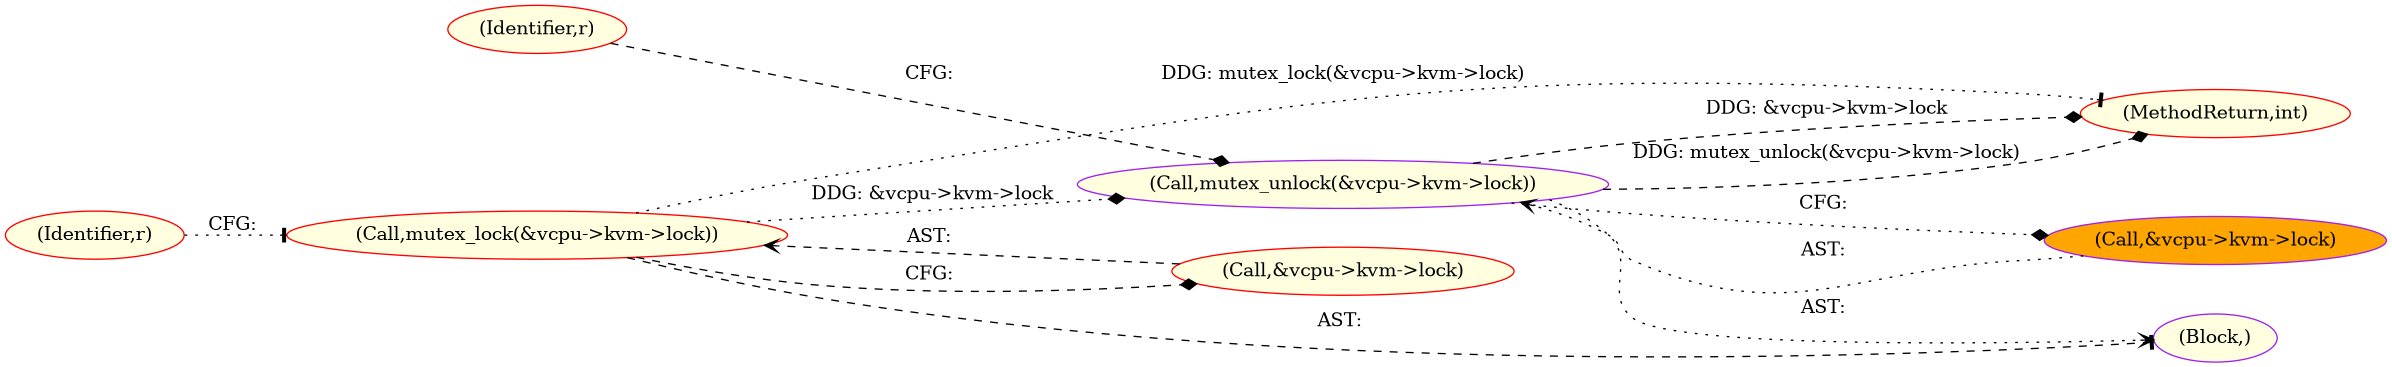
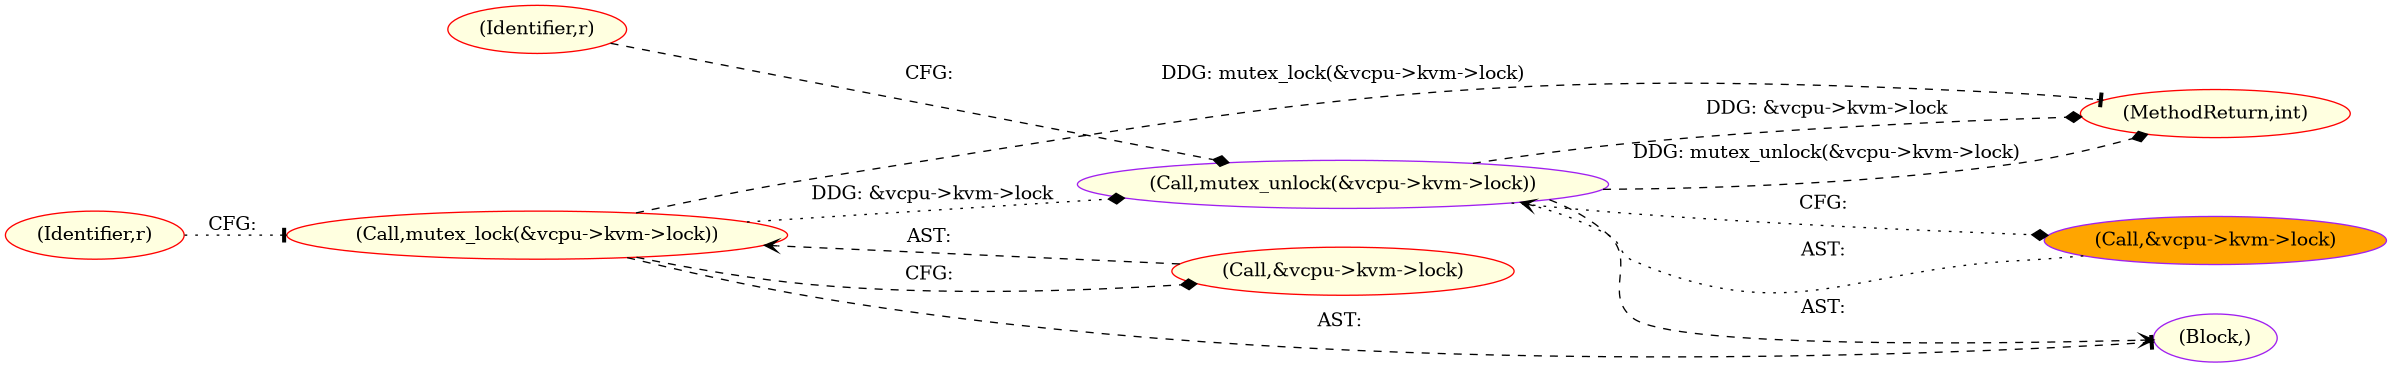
edge "(Call,mutex_lock(&vcpu->kvm->lock))" -> "(MethodReturn,int)": style dotted -> dashed
edge "(Call,mutex_unlock(&vcpu->kvm->lock))" -> "(Block,)": style dotted -> dashed
